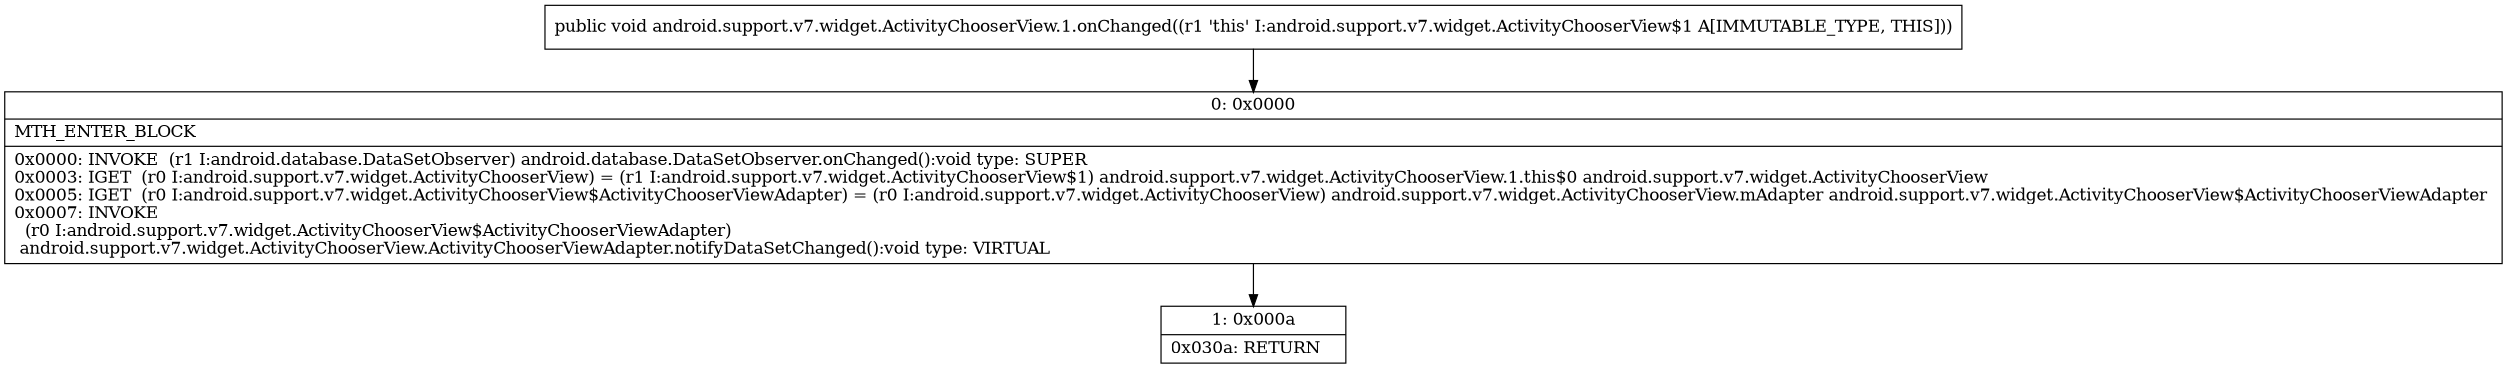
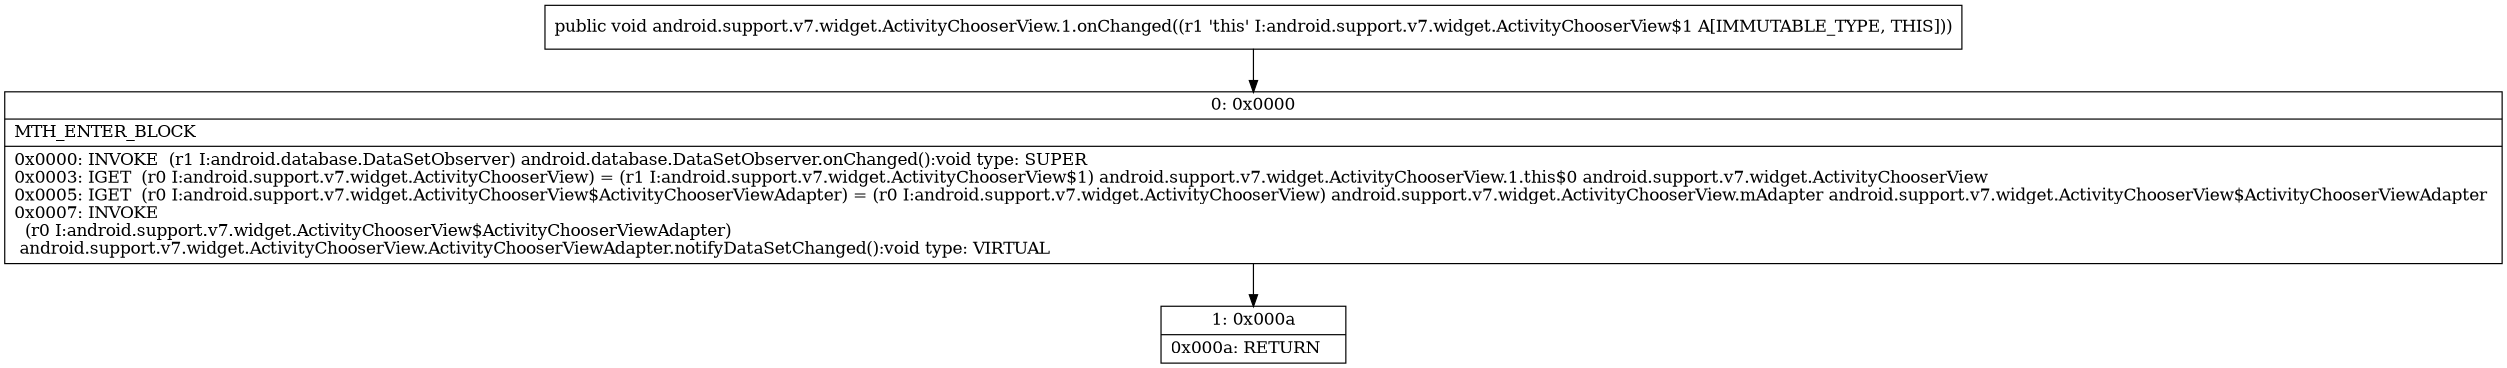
node "1: 0x000a": text "0x030a: RETURN" -> "0x000a: RETURN"
